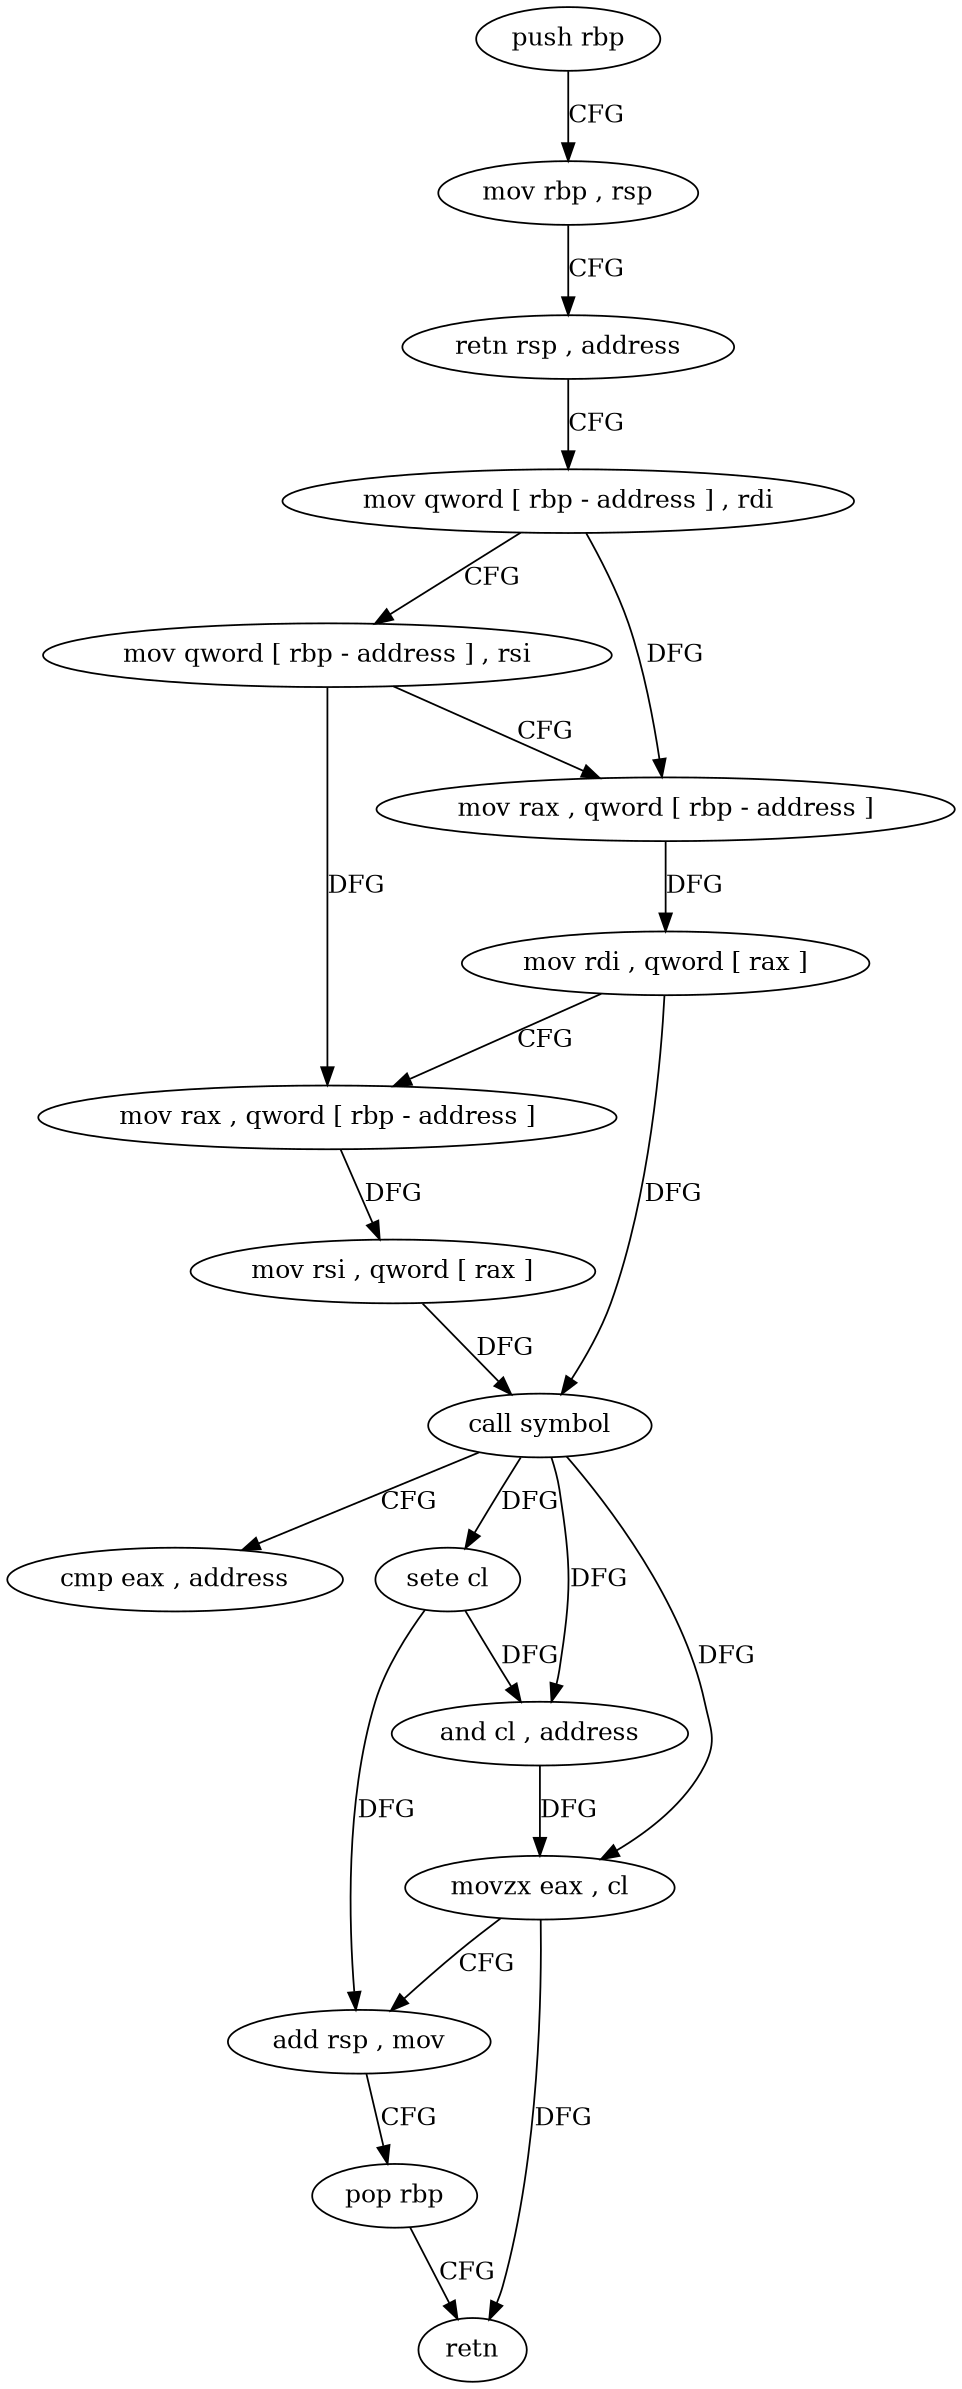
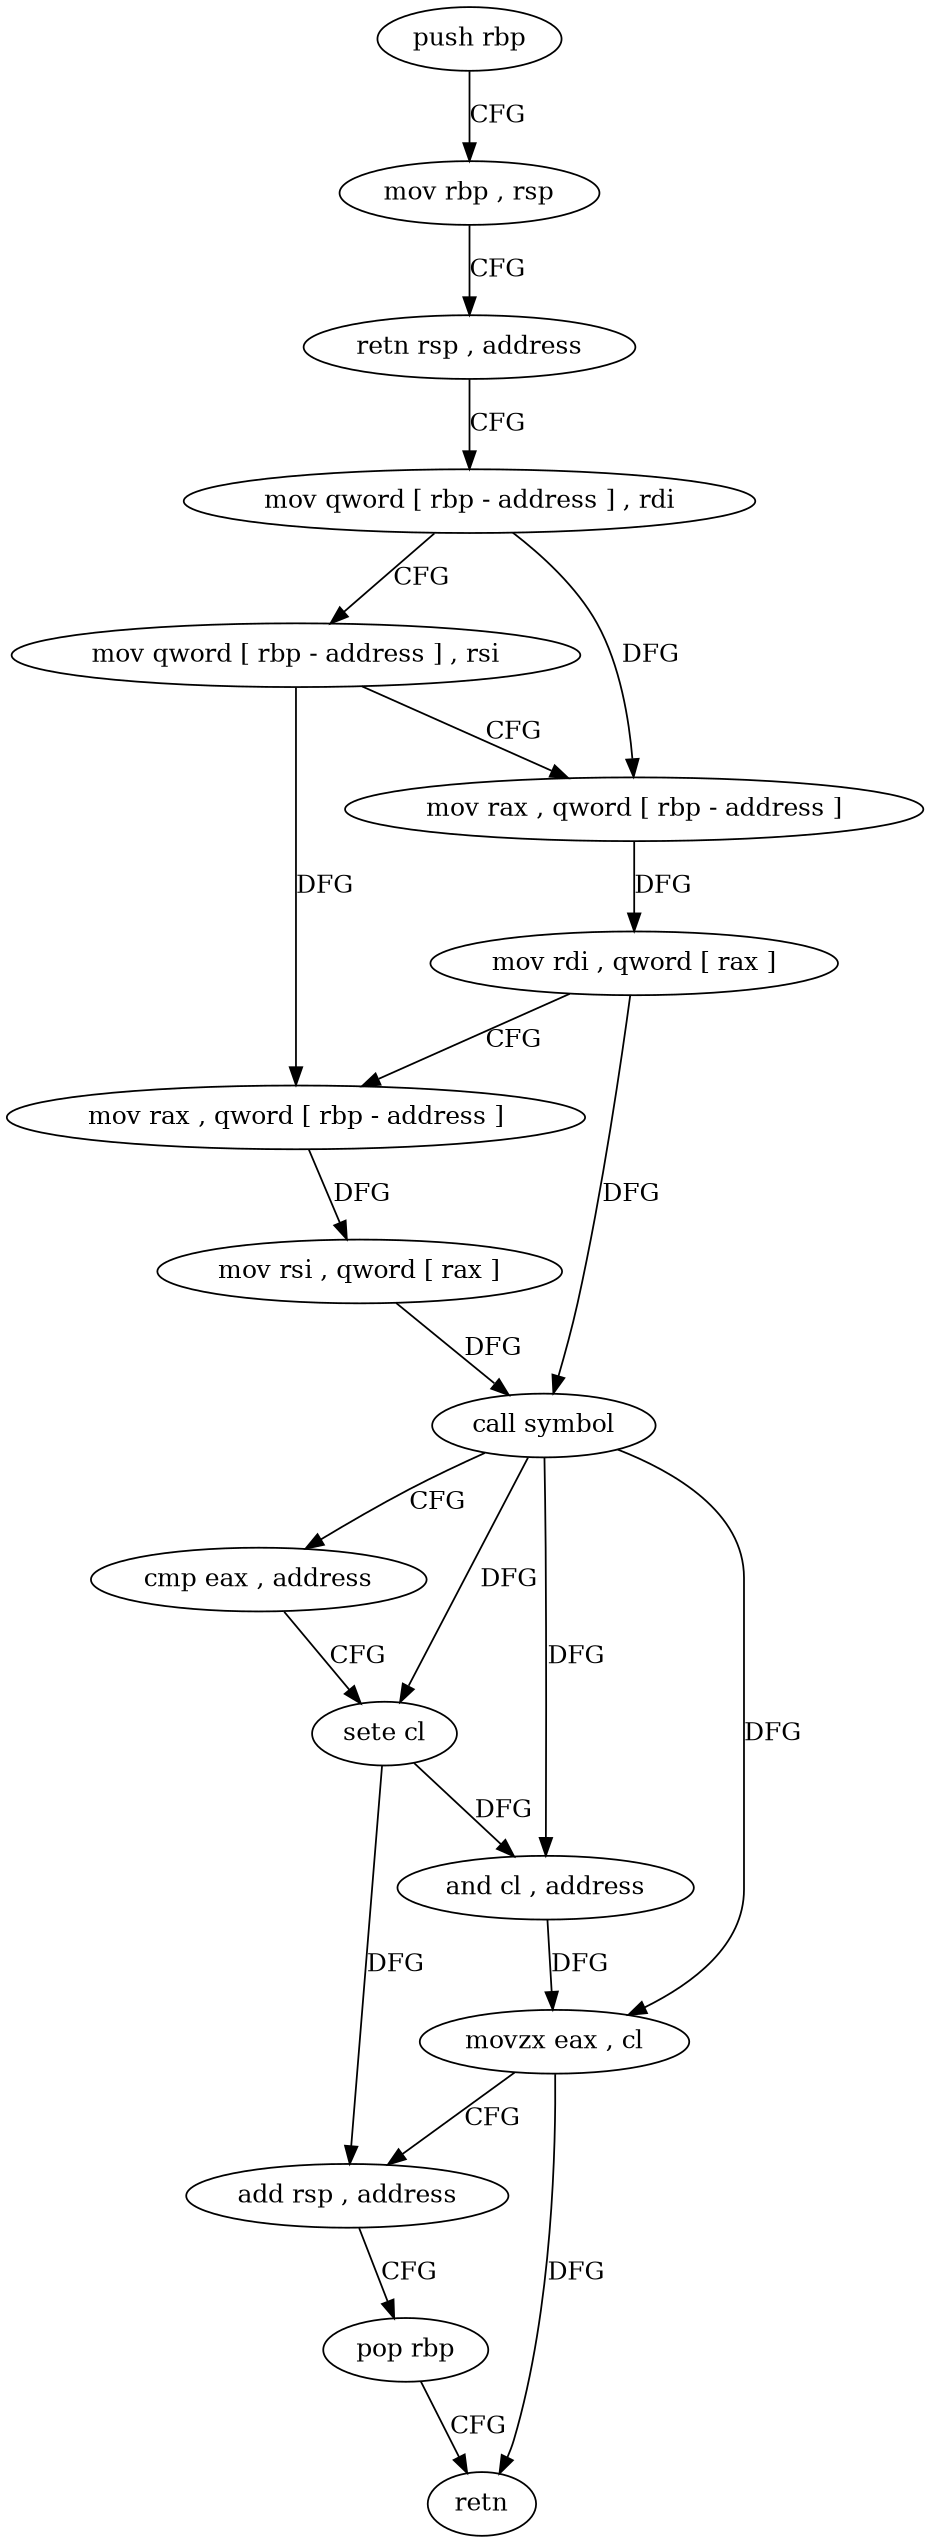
edge "cmp eax , address" -> "sete cl": added, label "CFG"
node "add rsp , mov": label "add rsp , mov" -> "add rsp , address"
